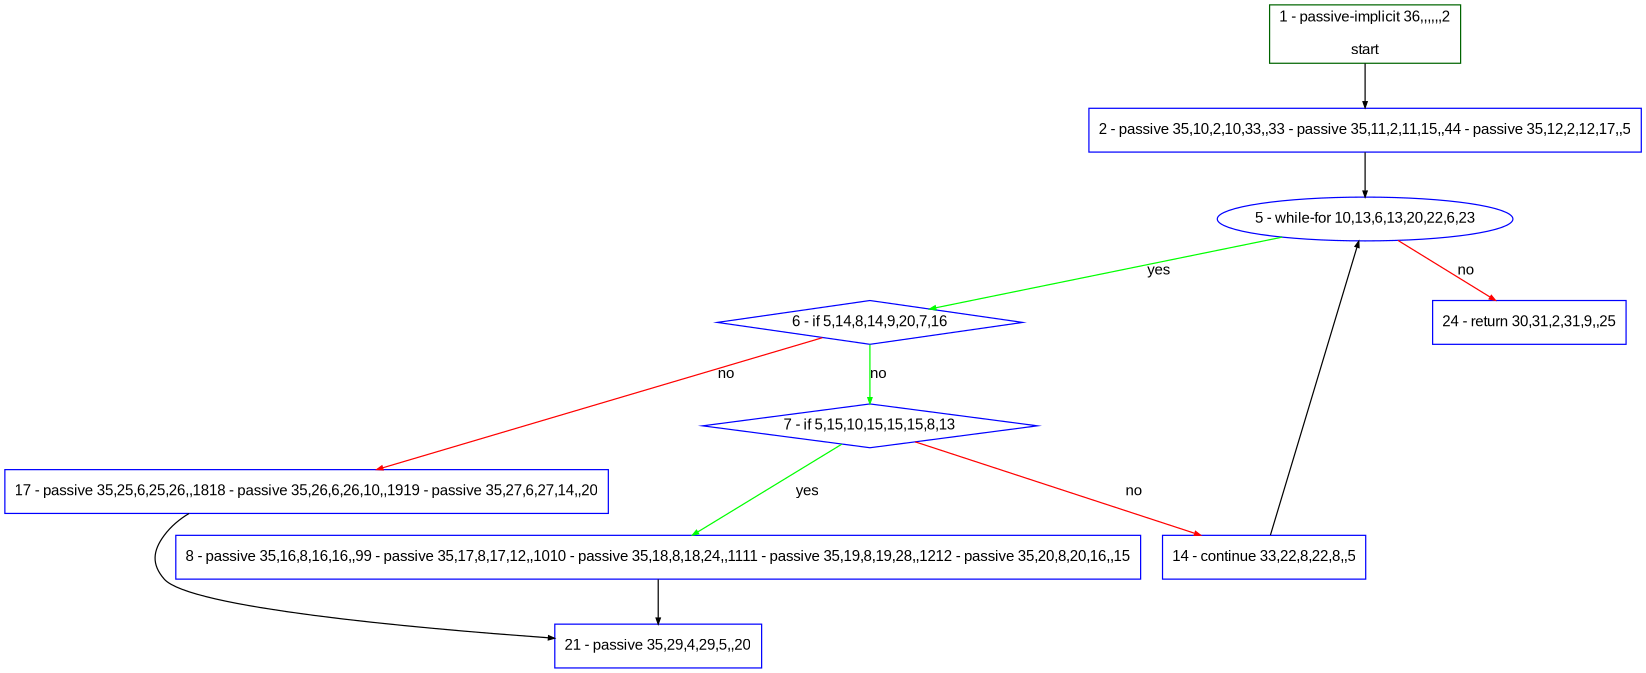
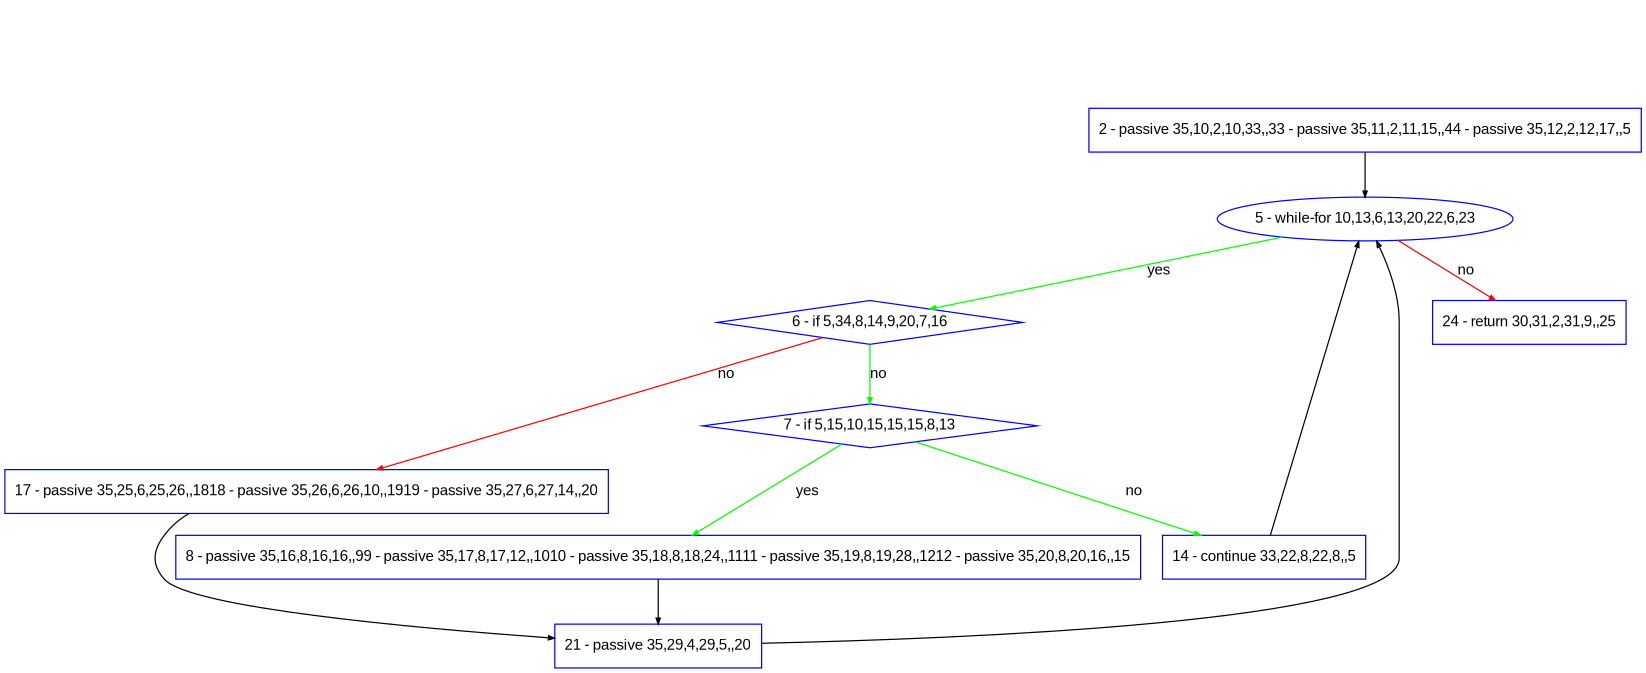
node "1 - passive-implicit 36,,,,,,2 start": removed
node "6 - if 5,14,8,14,9,20,7,16": label "6 - if 5,14,8,14,9,20,7,16" -> "6 - if 5,34,8,14,9,20,7,16"
edge "7 - if 5,15,10,15,15,15,8,13" -> "14 - continue 33,22,8,22,8,,5": color #ff0000 -> #00ff00
edge "21 - passive 35,29,4,29,5,,20" -> "5 - while-for 10,13,6,13,20,22,6,23": added
